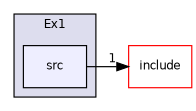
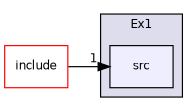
edge "src" -> "include": reversed
